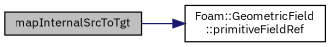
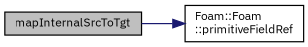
node "Foam::GeometricField ::primitiveFieldRef": label "Foam::GeometricField ::primitiveFieldRef" -> "Foam::Foam ::primitiveFieldRef"
